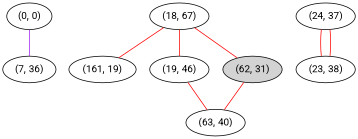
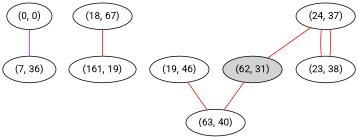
edge "(18, 67)" -- "(19, 46)": removed
edge "(18, 67)" -- "(62, 31)": now "(24, 37)" -- "(62, 31)"
